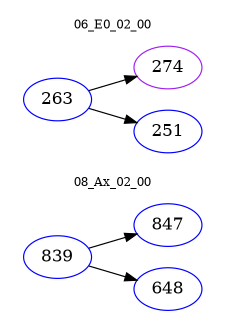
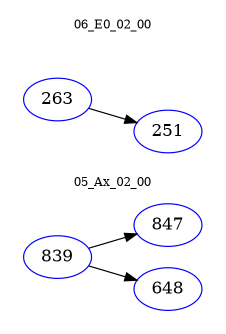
node "274": removed
cluster "08_Ax_02_00": label "08_Ax_02_00" -> "05_Ax_02_00"
